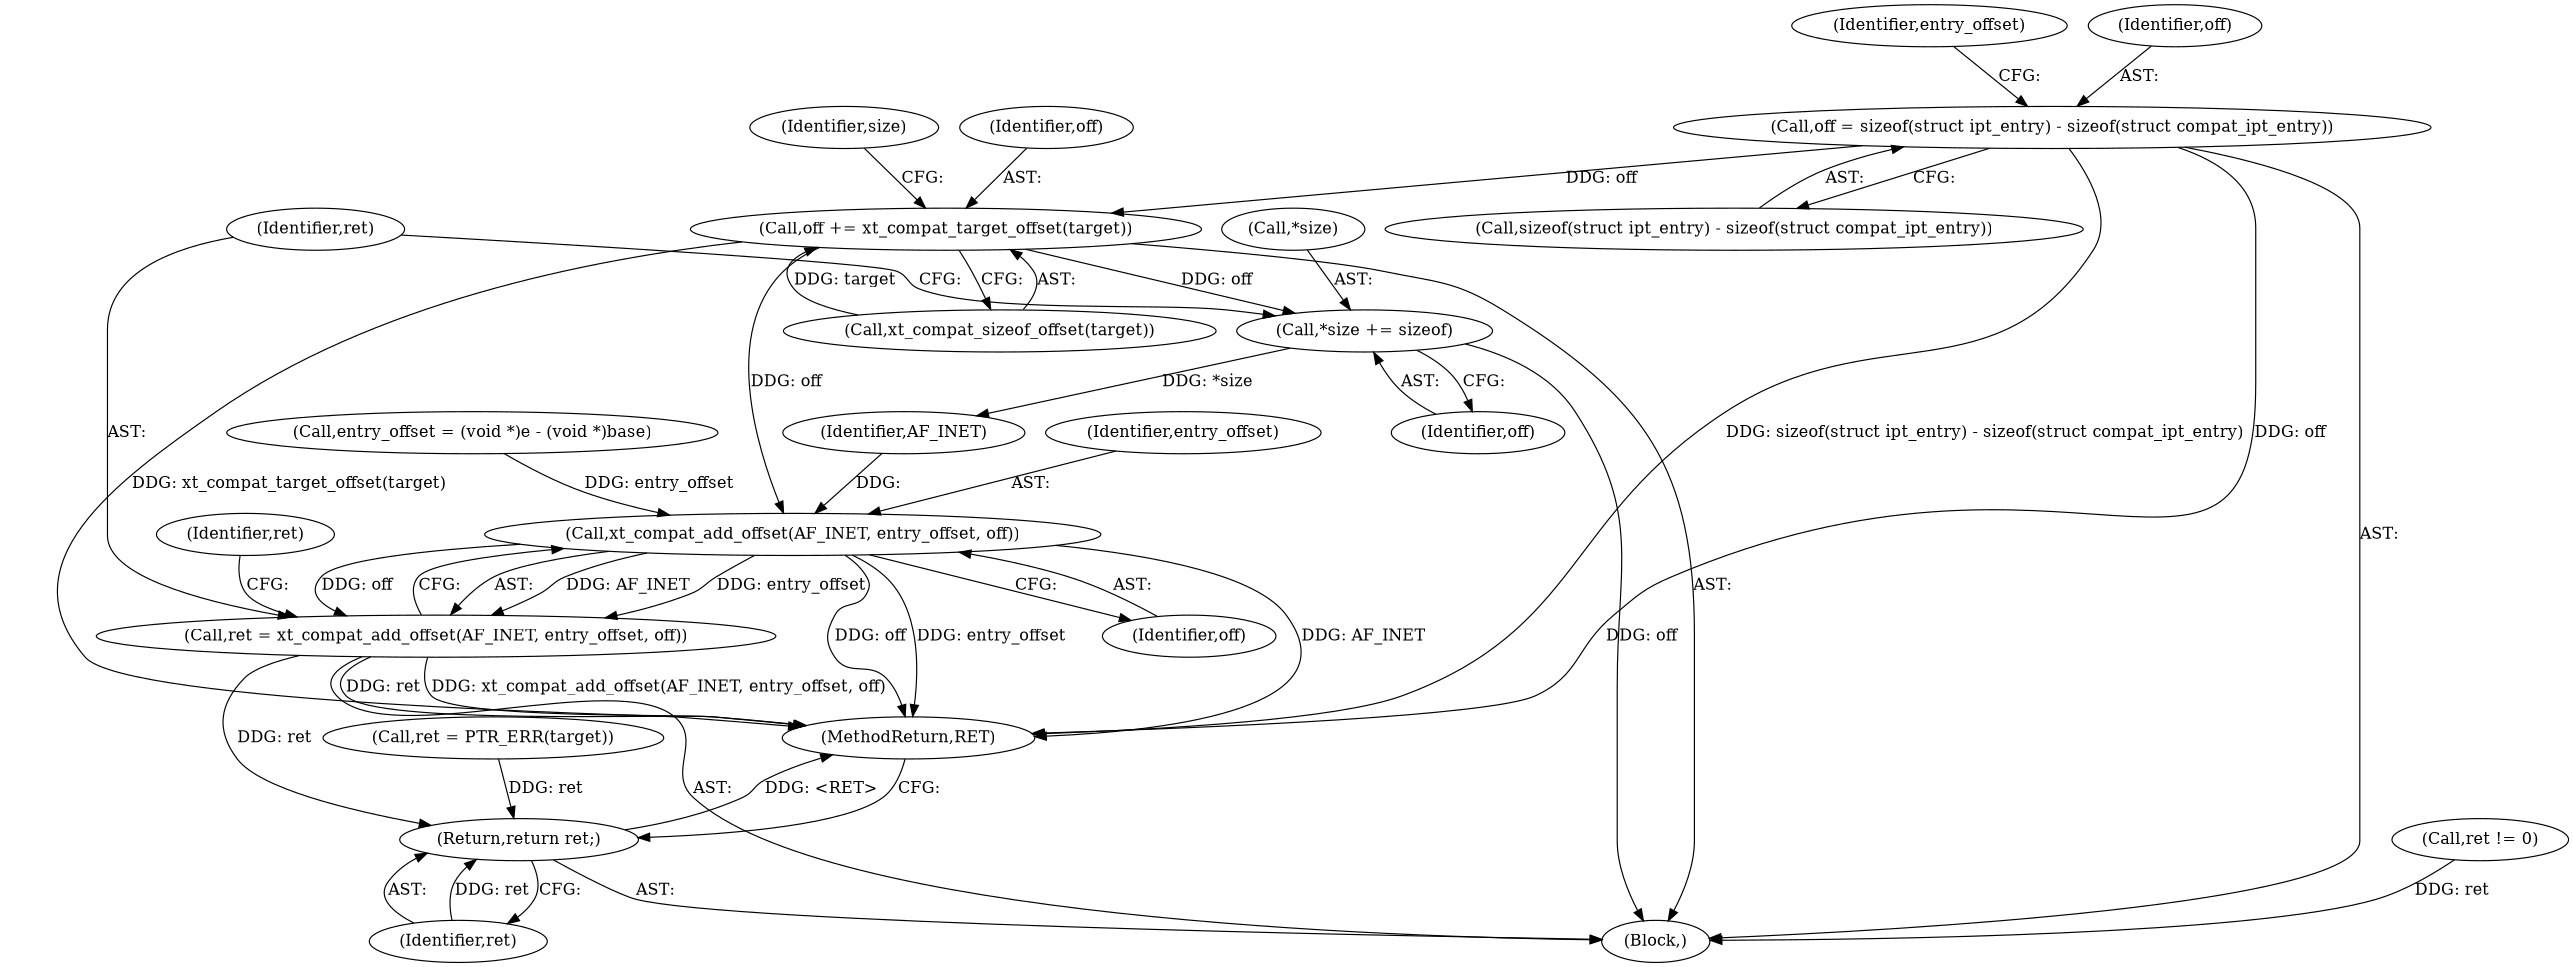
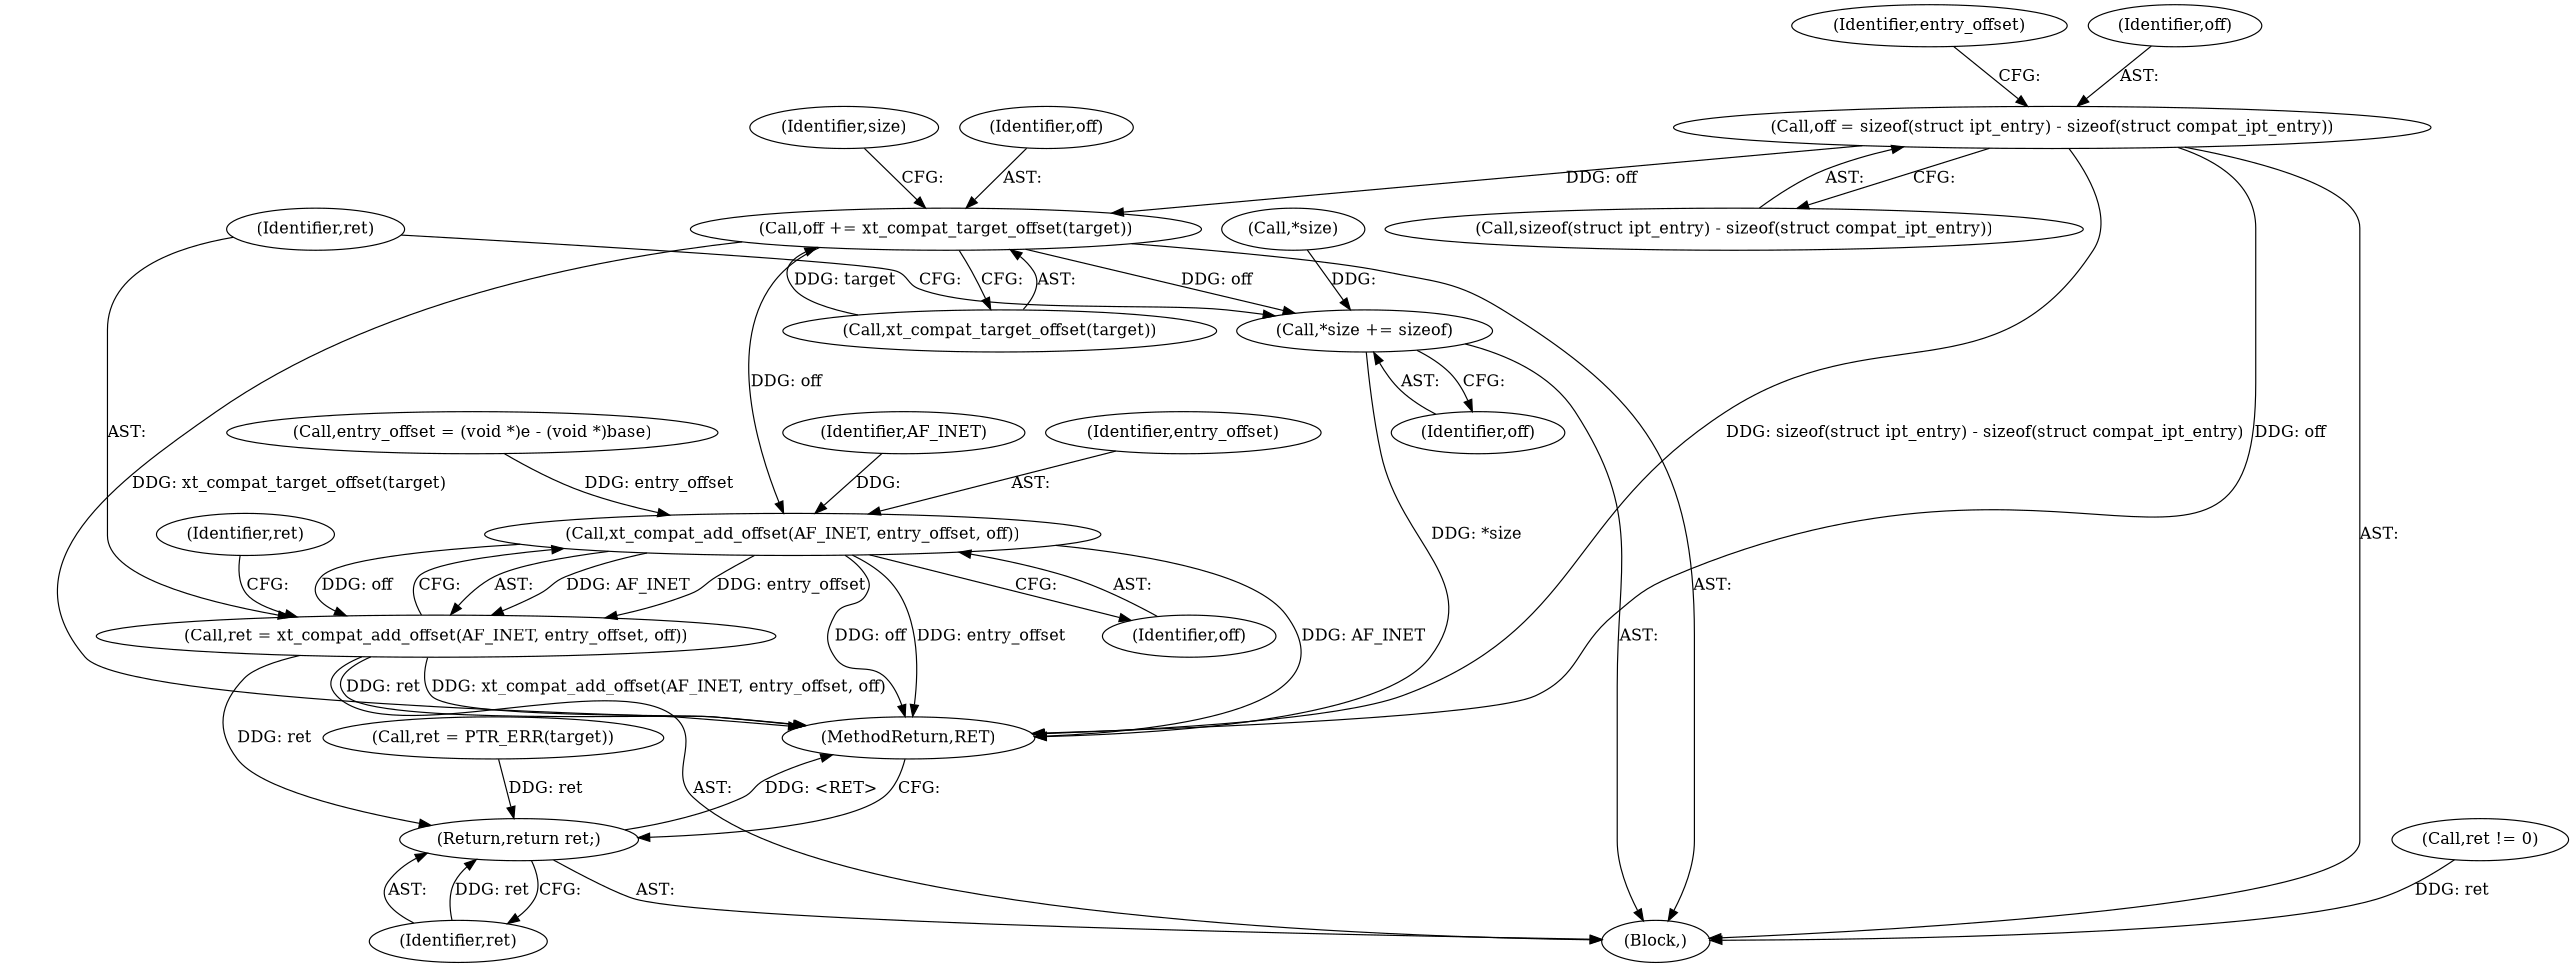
edge "(Call,*size)" -> "(Call,*size += sizeof)": label "AST: " -> "DDG: "
node "(Call,xt_compat_sizeof_offset(target))": label "(Call,xt_compat_sizeof_offset(target))" -> "(Call,xt_compat_target_offset(target))"
edge "(Call,*size += sizeof)" -> "(Identifier,AF_INET)": now "(Call,*size += sizeof)" -> "(MethodReturn,RET)"
edge "(Call,*size += sizeof)" -> "(Block,)": label "DDG: off" -> "AST: "
